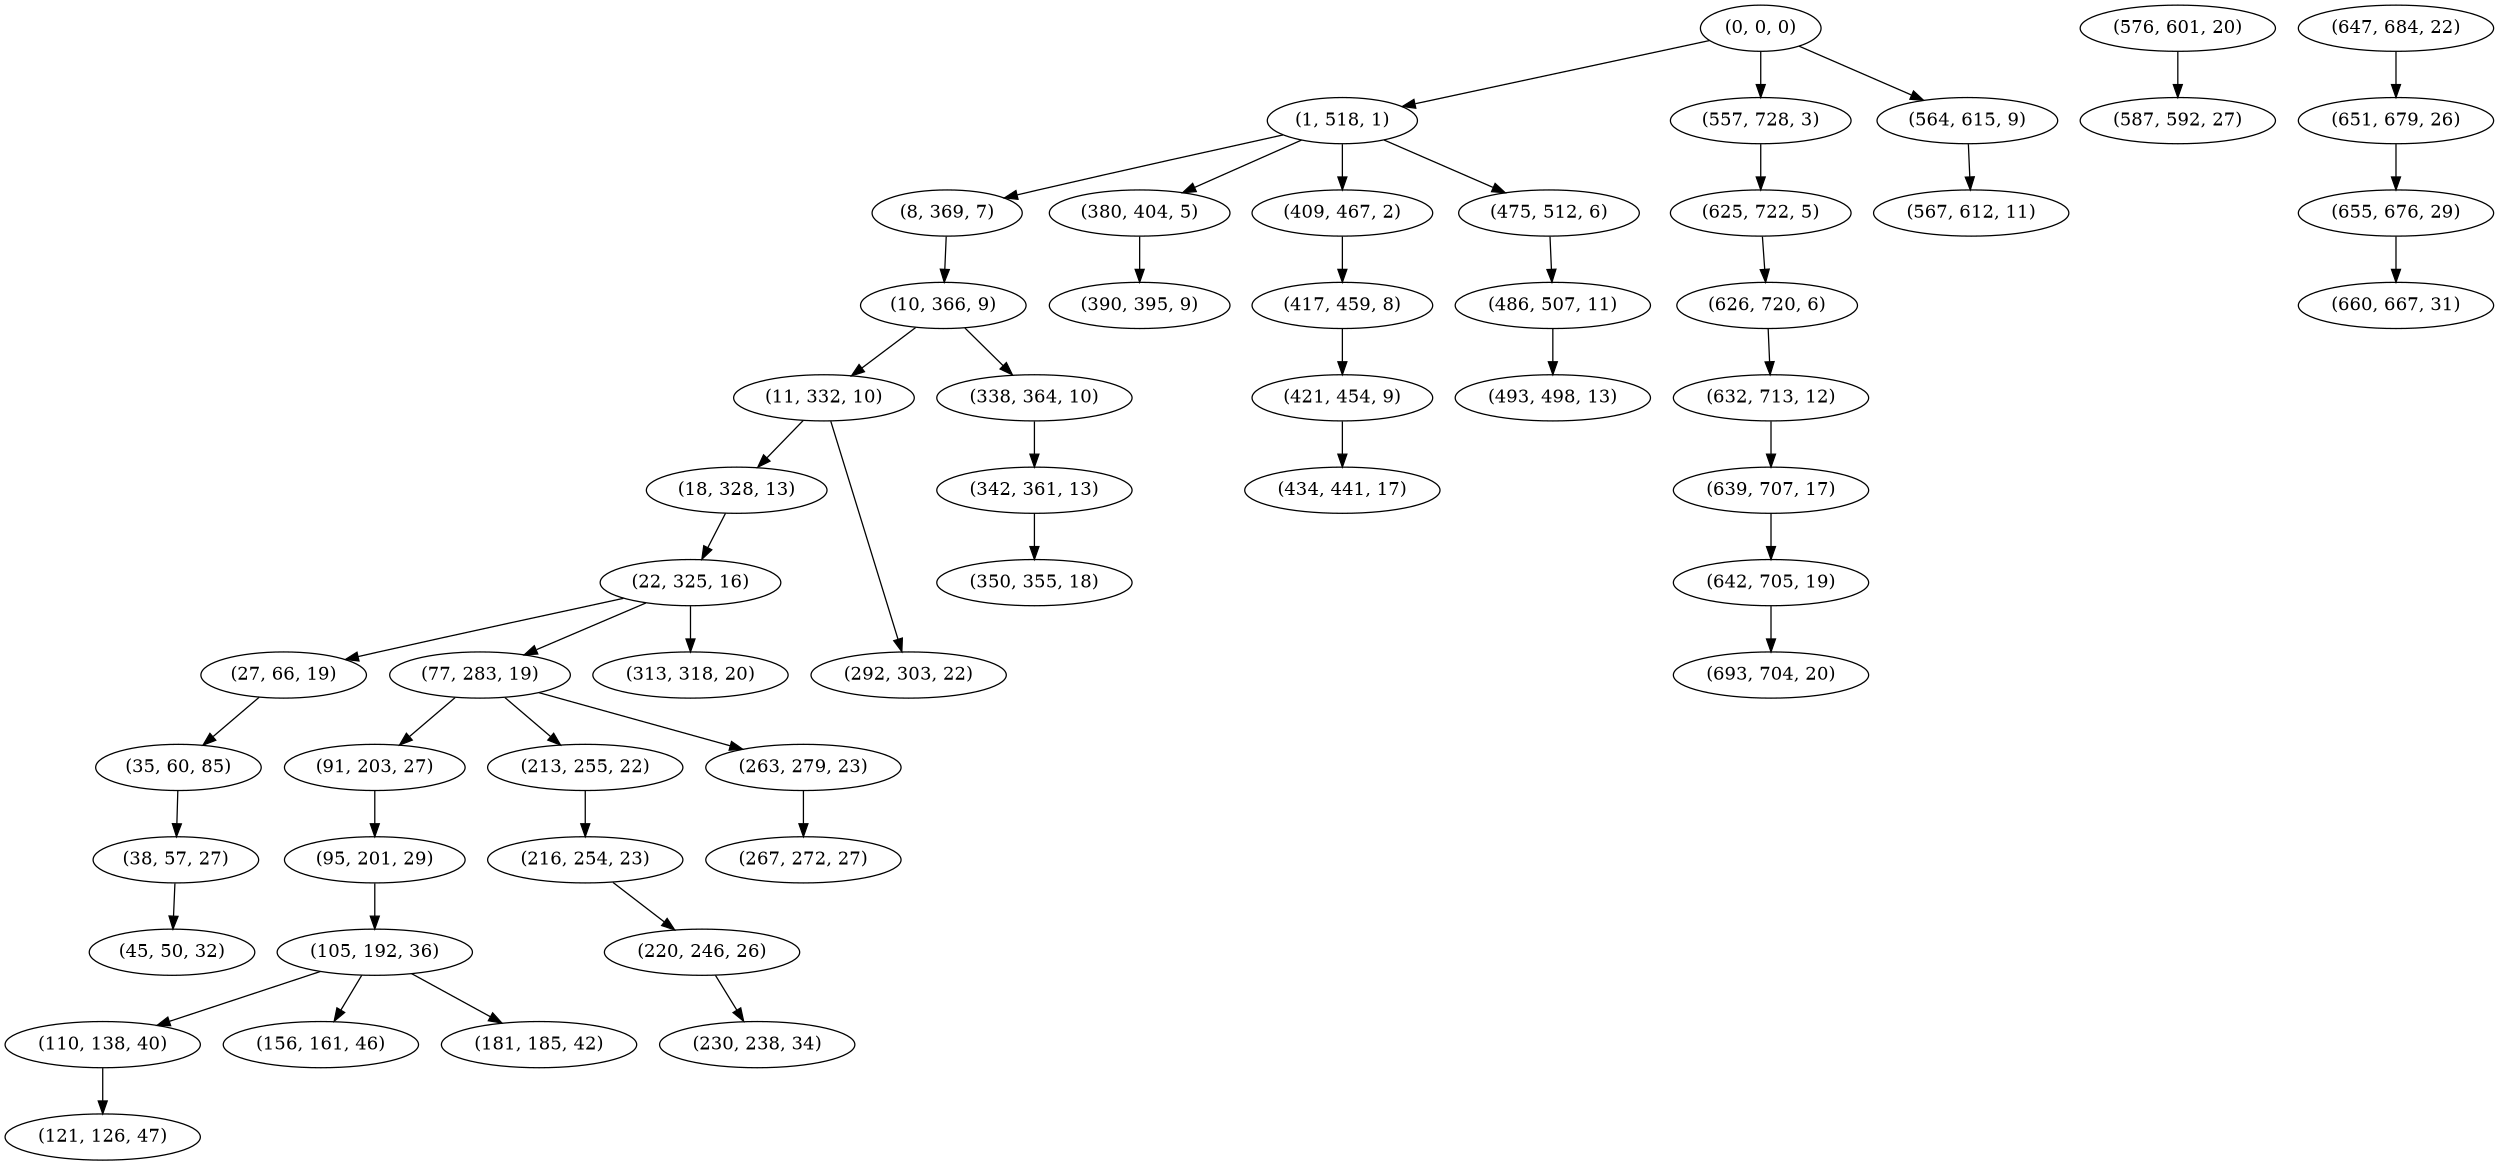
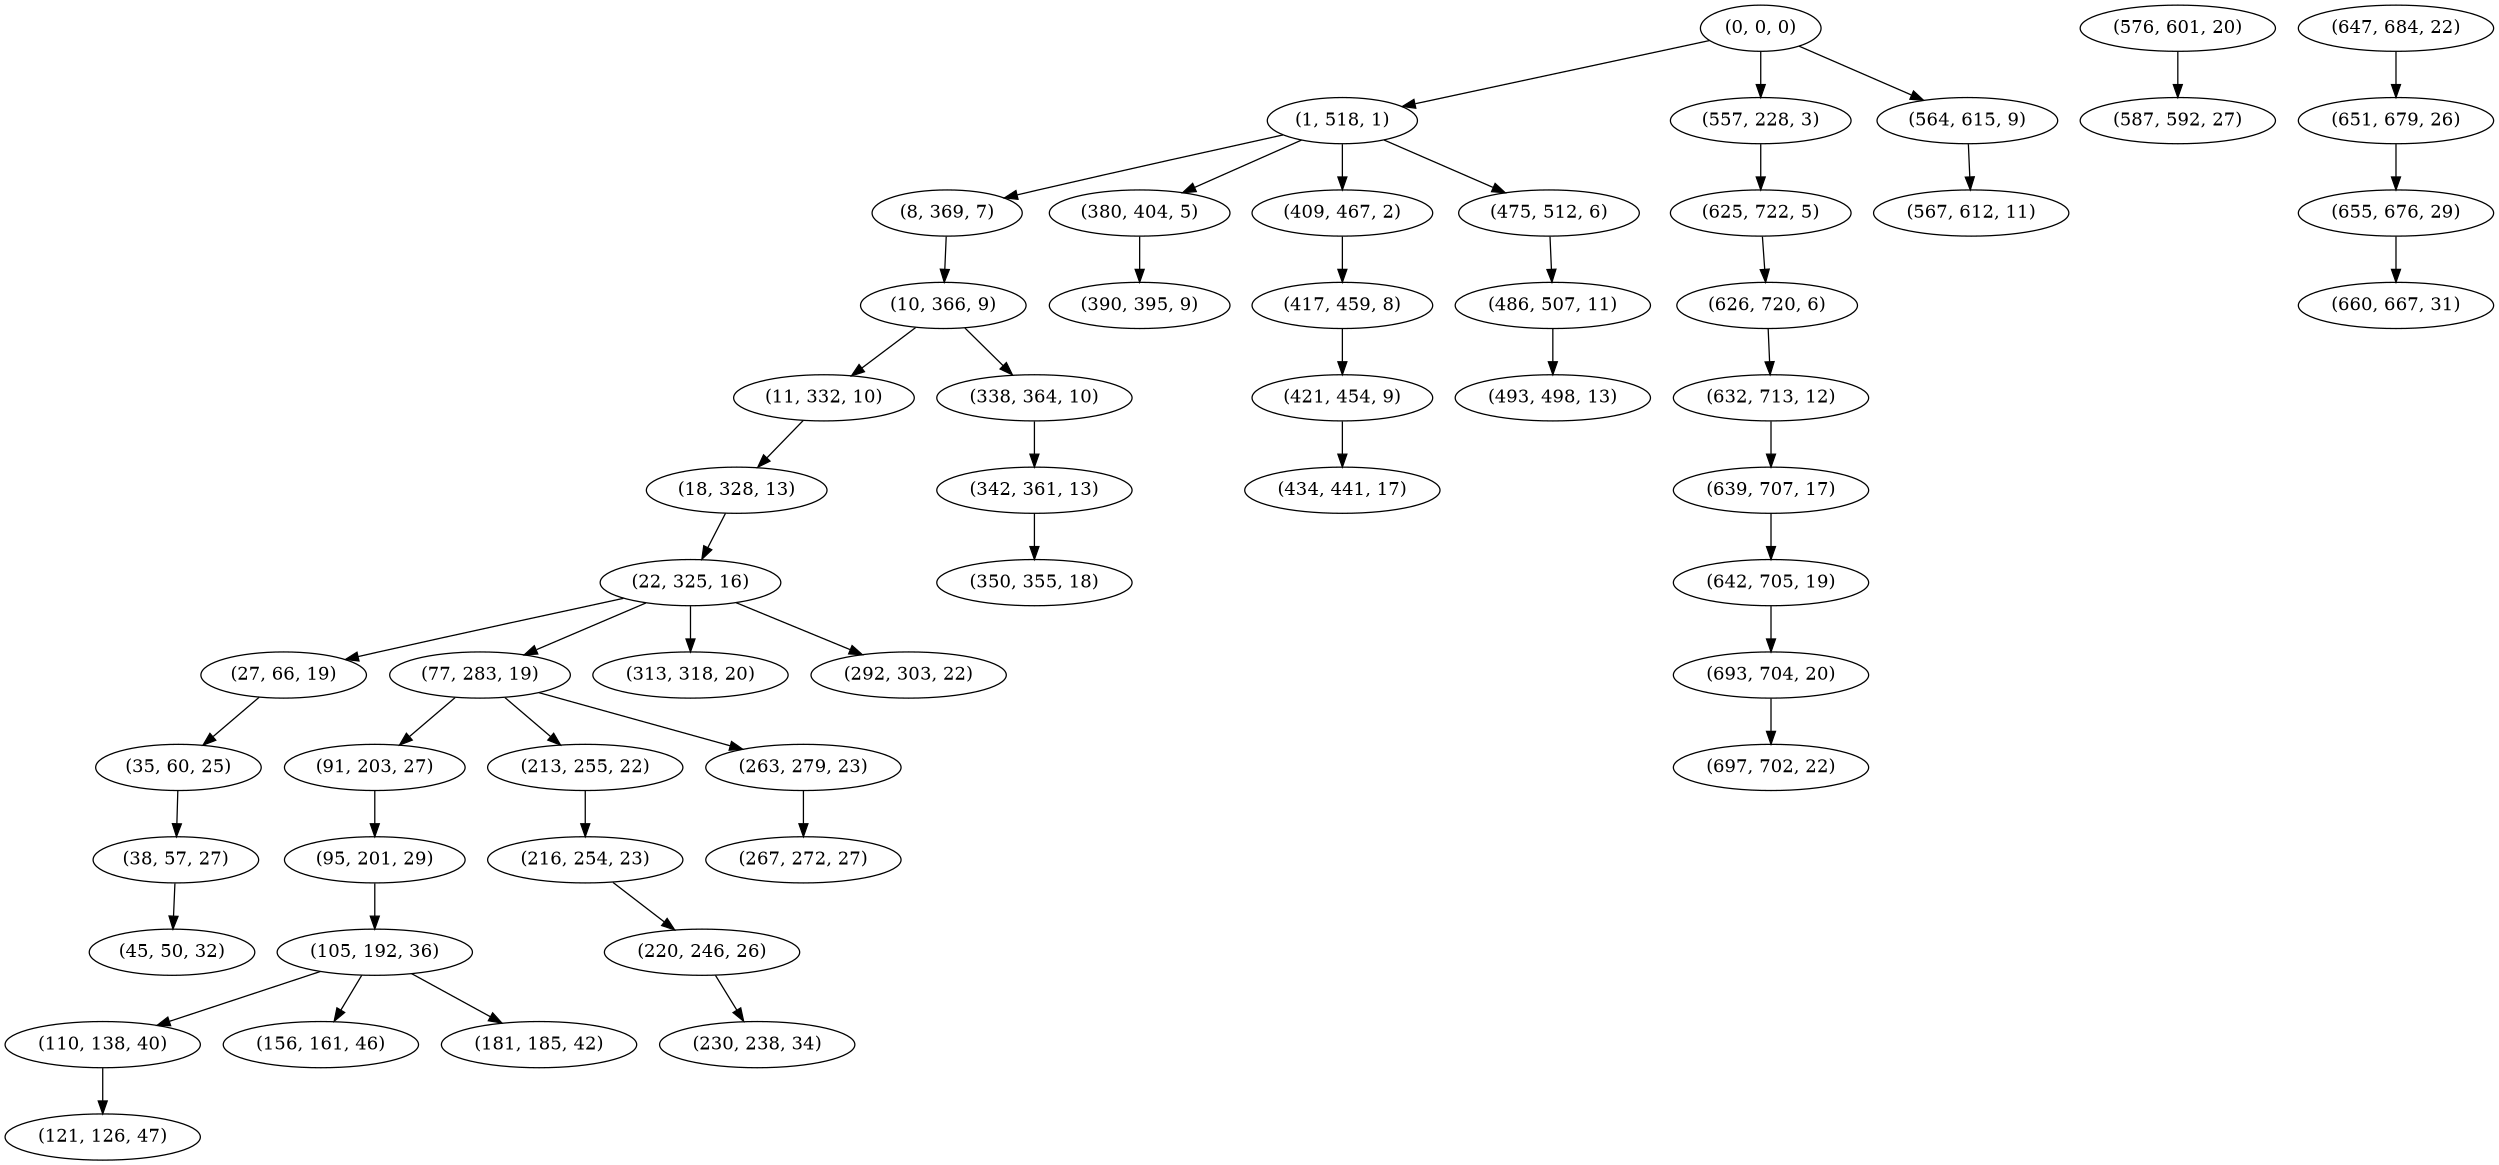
node "(557, 728, 3)": label "(557, 728, 3)" -> "(557, 228, 3)"
edge "(11, 332, 10)" -> "(292, 303, 22)": now "(22, 325, 16)" -> "(292, 303, 22)"
node "(35, 60, 85)": label "(35, 60, 85)" -> "(35, 60, 25)"
node "(697, 702, 22)": added
